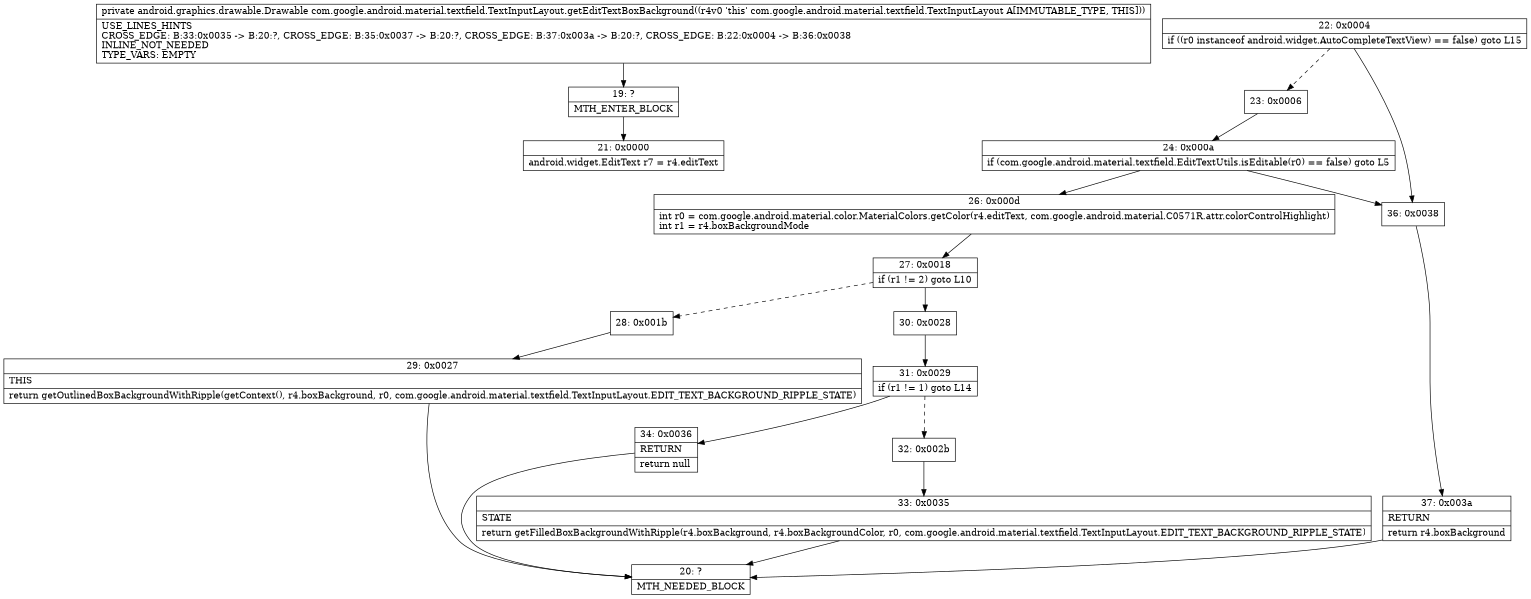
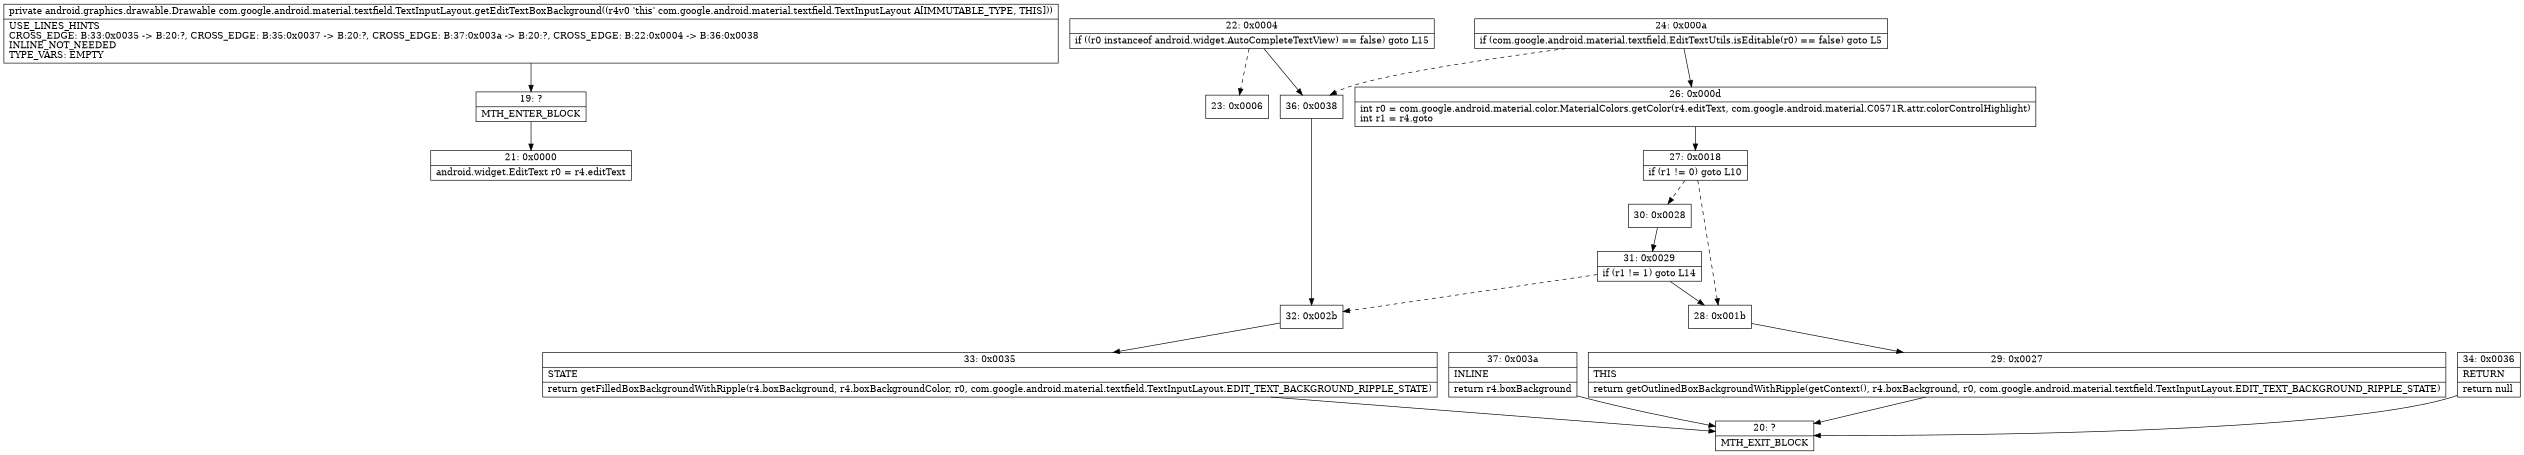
edge "23: 0x0006" -> "24: 0x000a": removed
node "21: 0x0000": text "android.widget.EditText r7 = r4.editText" -> "android.widget.EditText r0 = r4.editText"
edge "24: 0x000a" -> "36: 0x0038": style solid -> dashed
node "26: 0x000d": text "int r1 = r4.boxBackgroundMode" -> "int r1 = r4.goto"
node "27: 0x0018": text "if (r1 != 2) goto L10" -> "if (r1 != 0) goto L10"
edge "27: 0x0018" -> "30: 0x0028": style solid -> dashed
edge "36: 0x0038" -> "37: 0x003a": now "36: 0x0038" -> "32: 0x002b"
edge "31: 0x0029" -> "34: 0x0036": now "31: 0x0029" -> "28: 0x001b"
node "37: 0x003a": text "RETURN" -> "INLINE"
node "20: ?": text "MTH_NEEDED_BLOCK" -> "MTH_EXIT_BLOCK"
